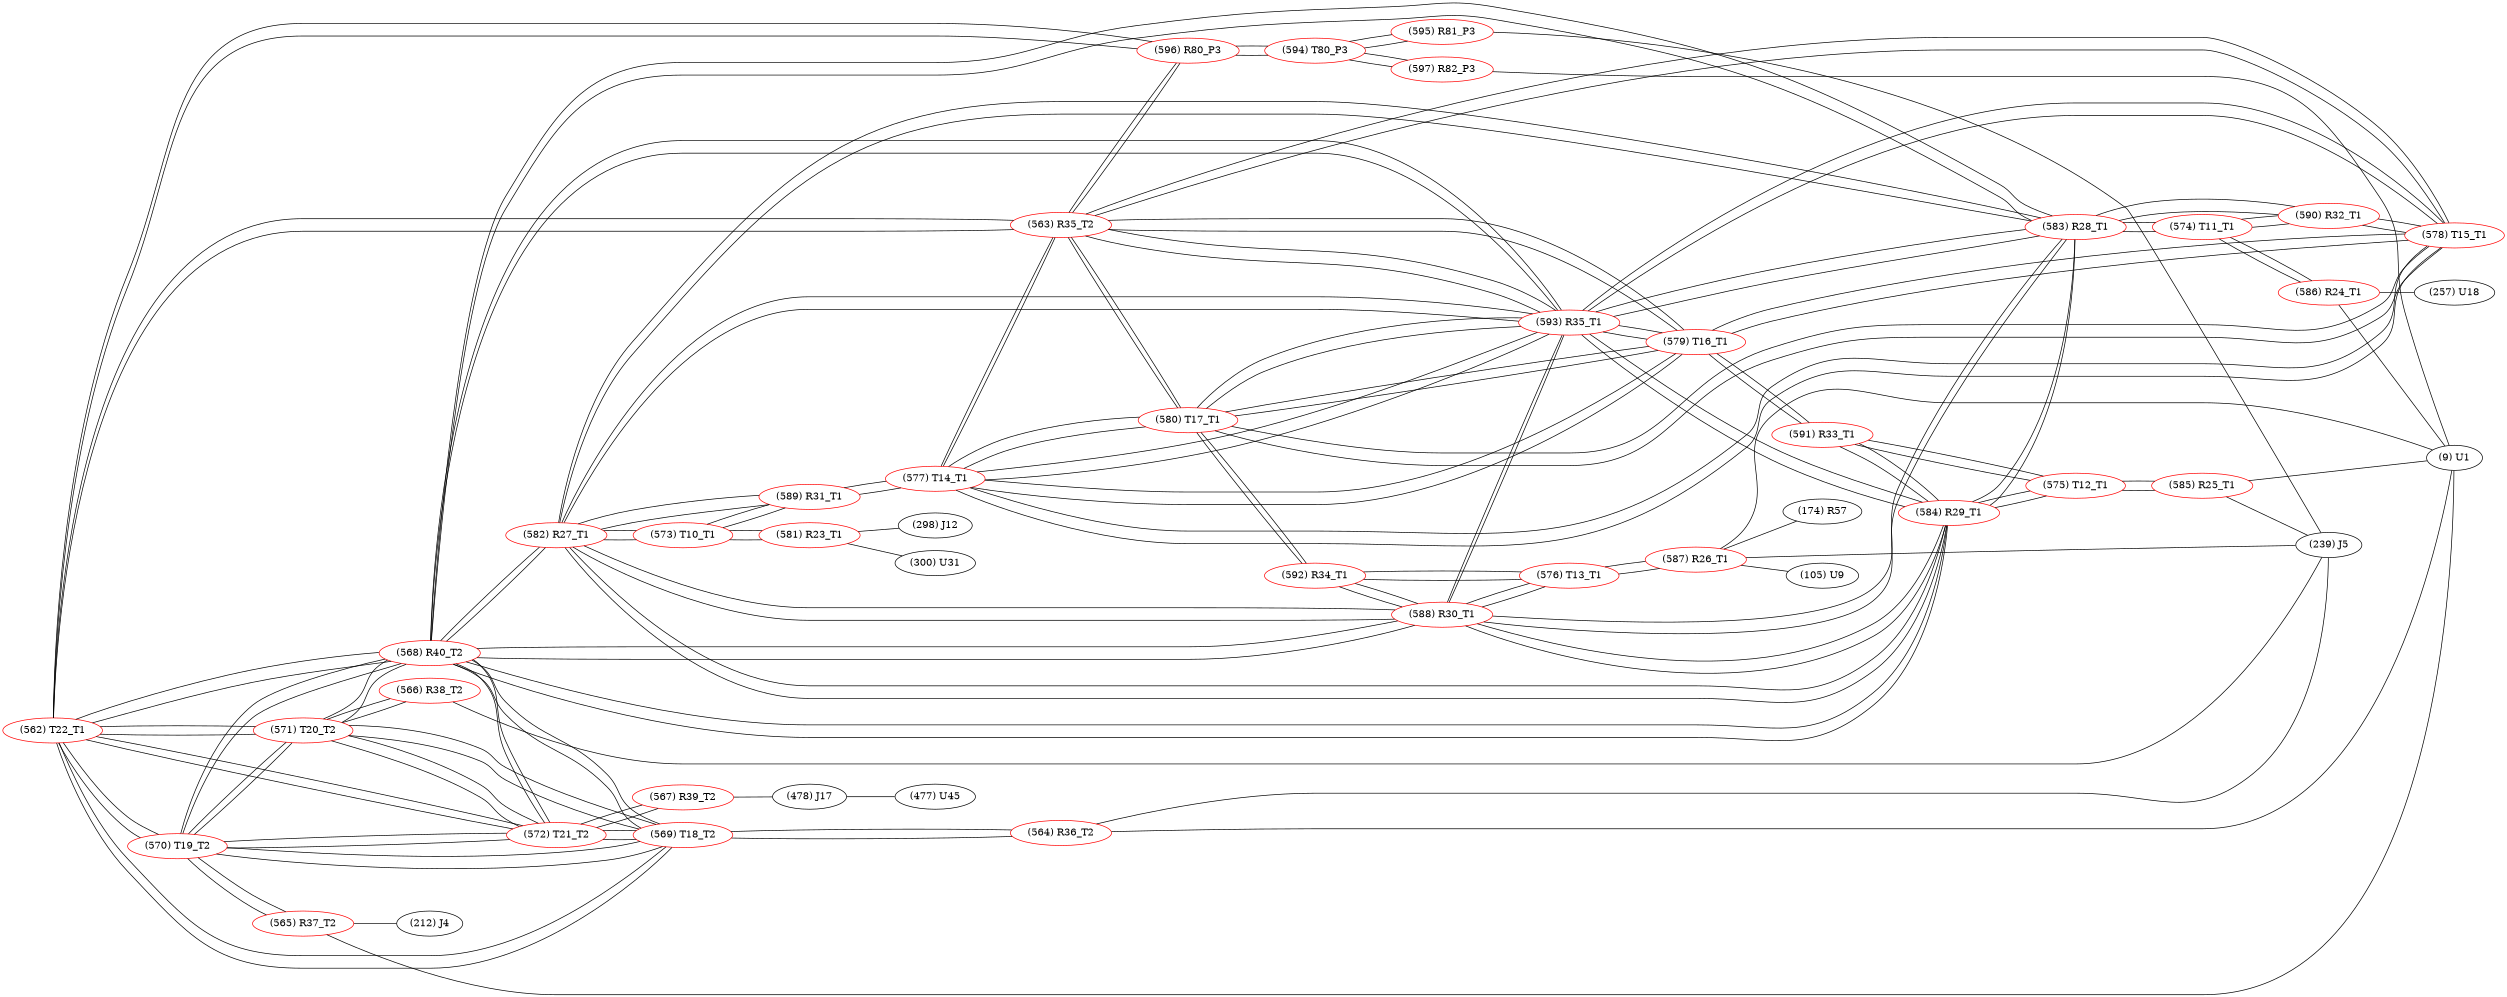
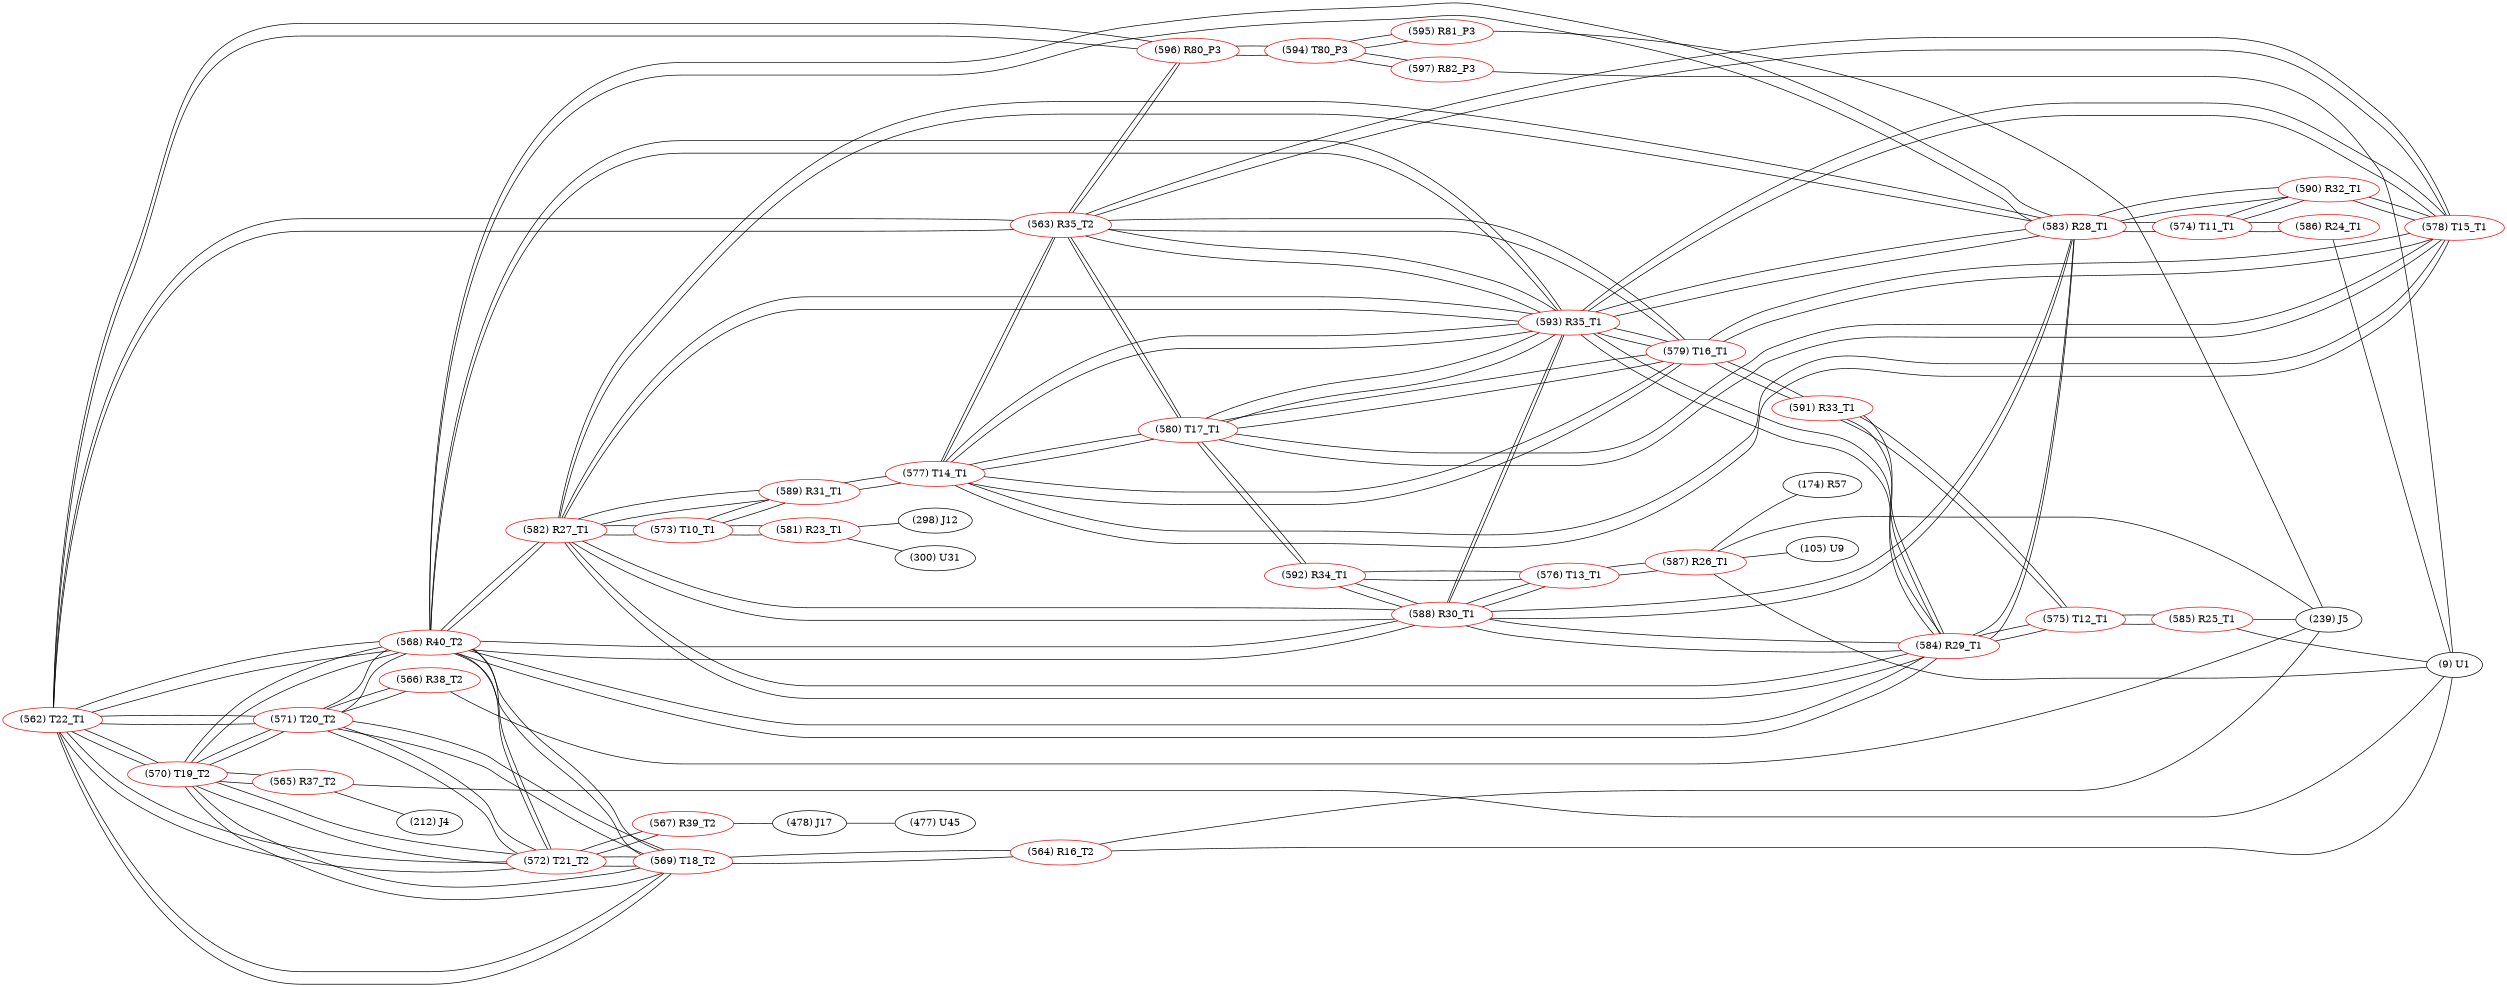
node "(257) U18": removed
node "(564) R36_T2": label "(564) R36_T2" -> "(564) R16_T2"
